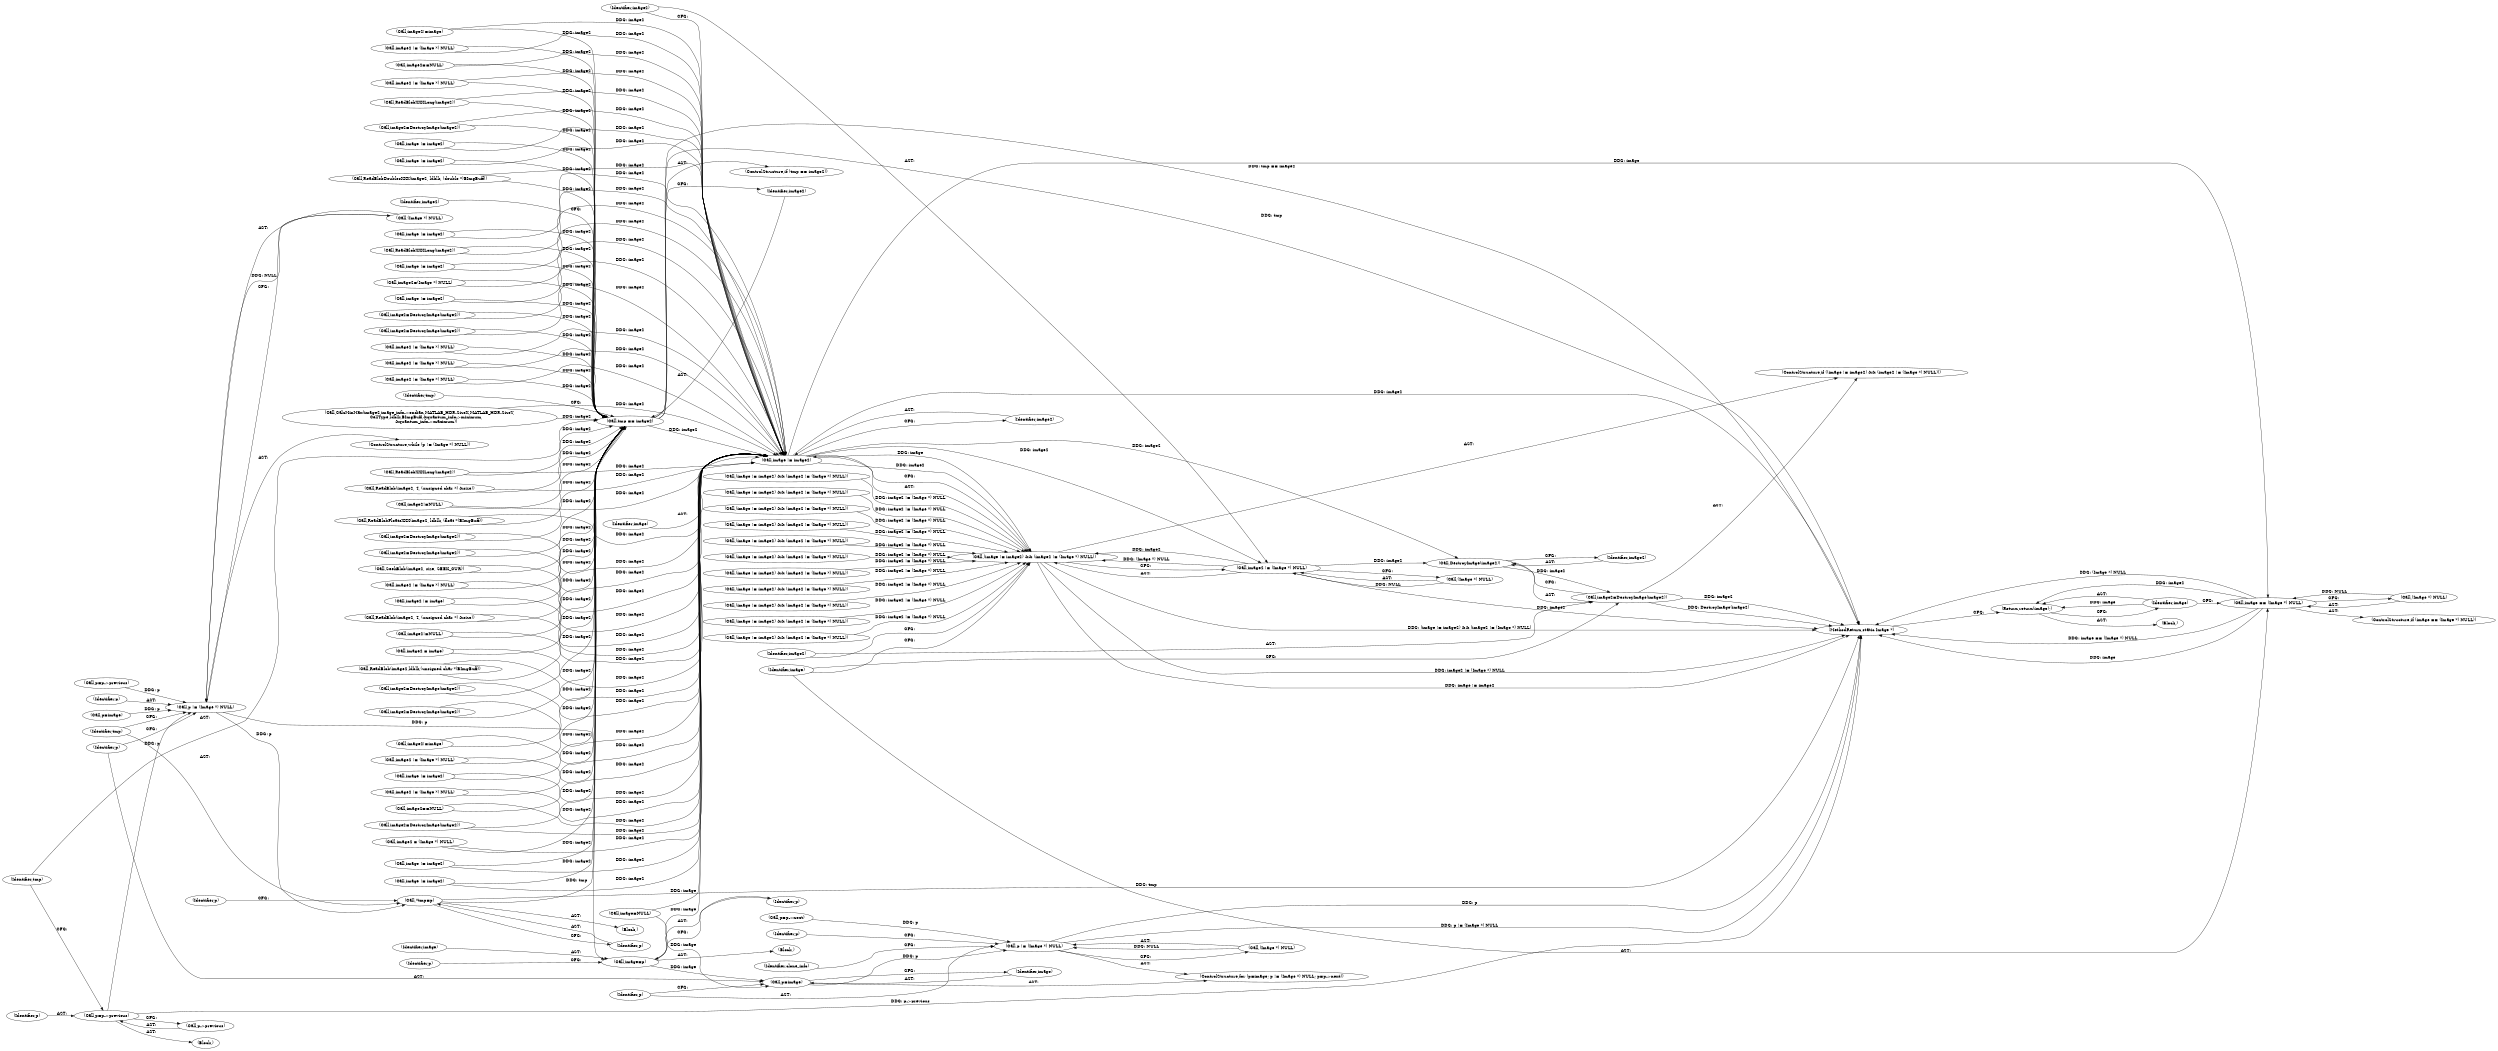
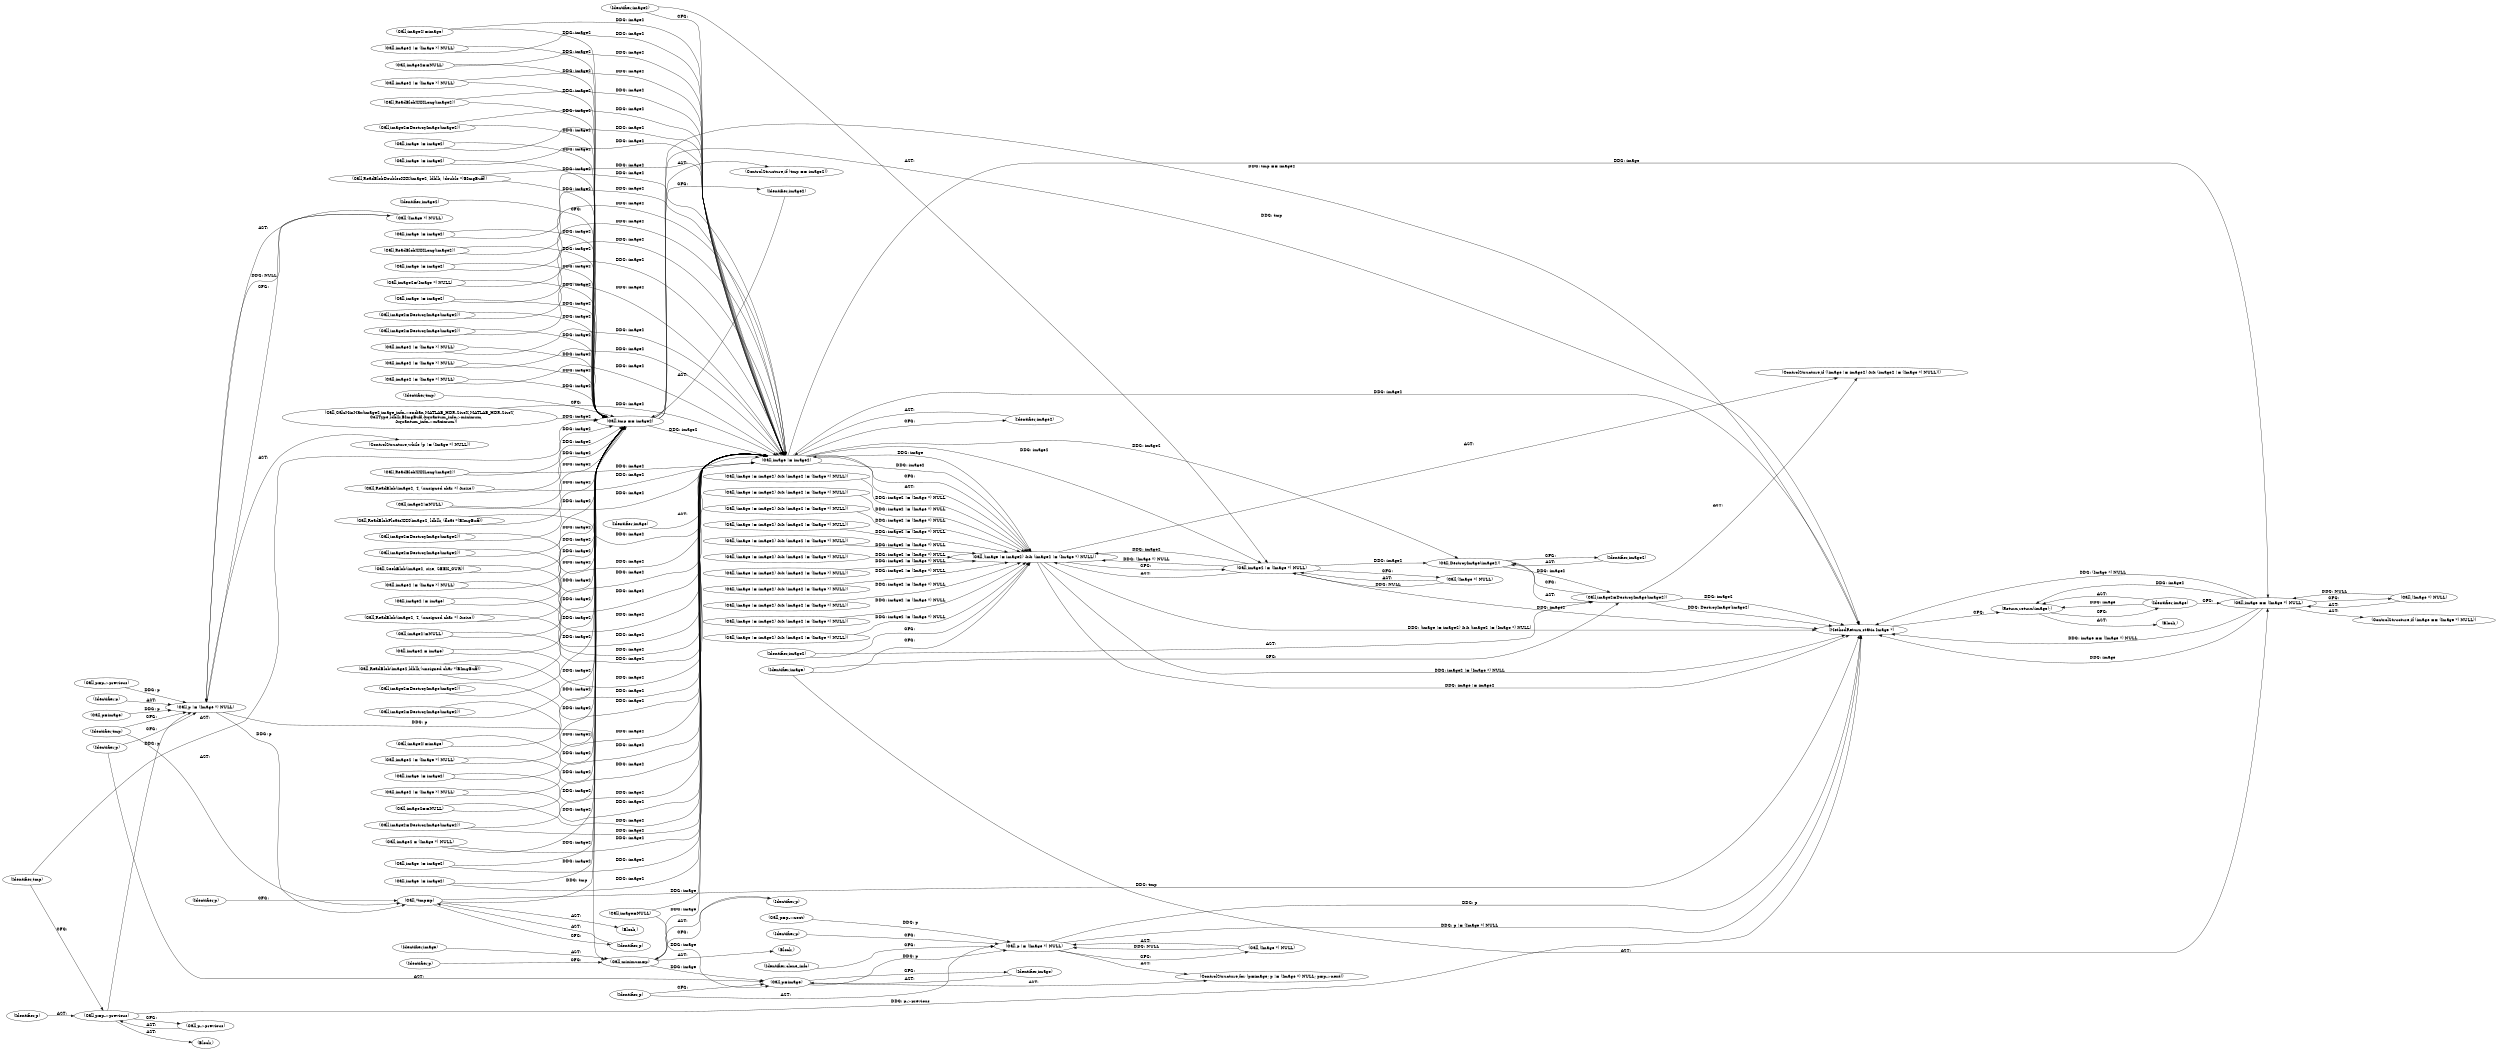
node "(Call,image=p)": label "(Call,image=p)" -> "(Call,minimum=p)"
